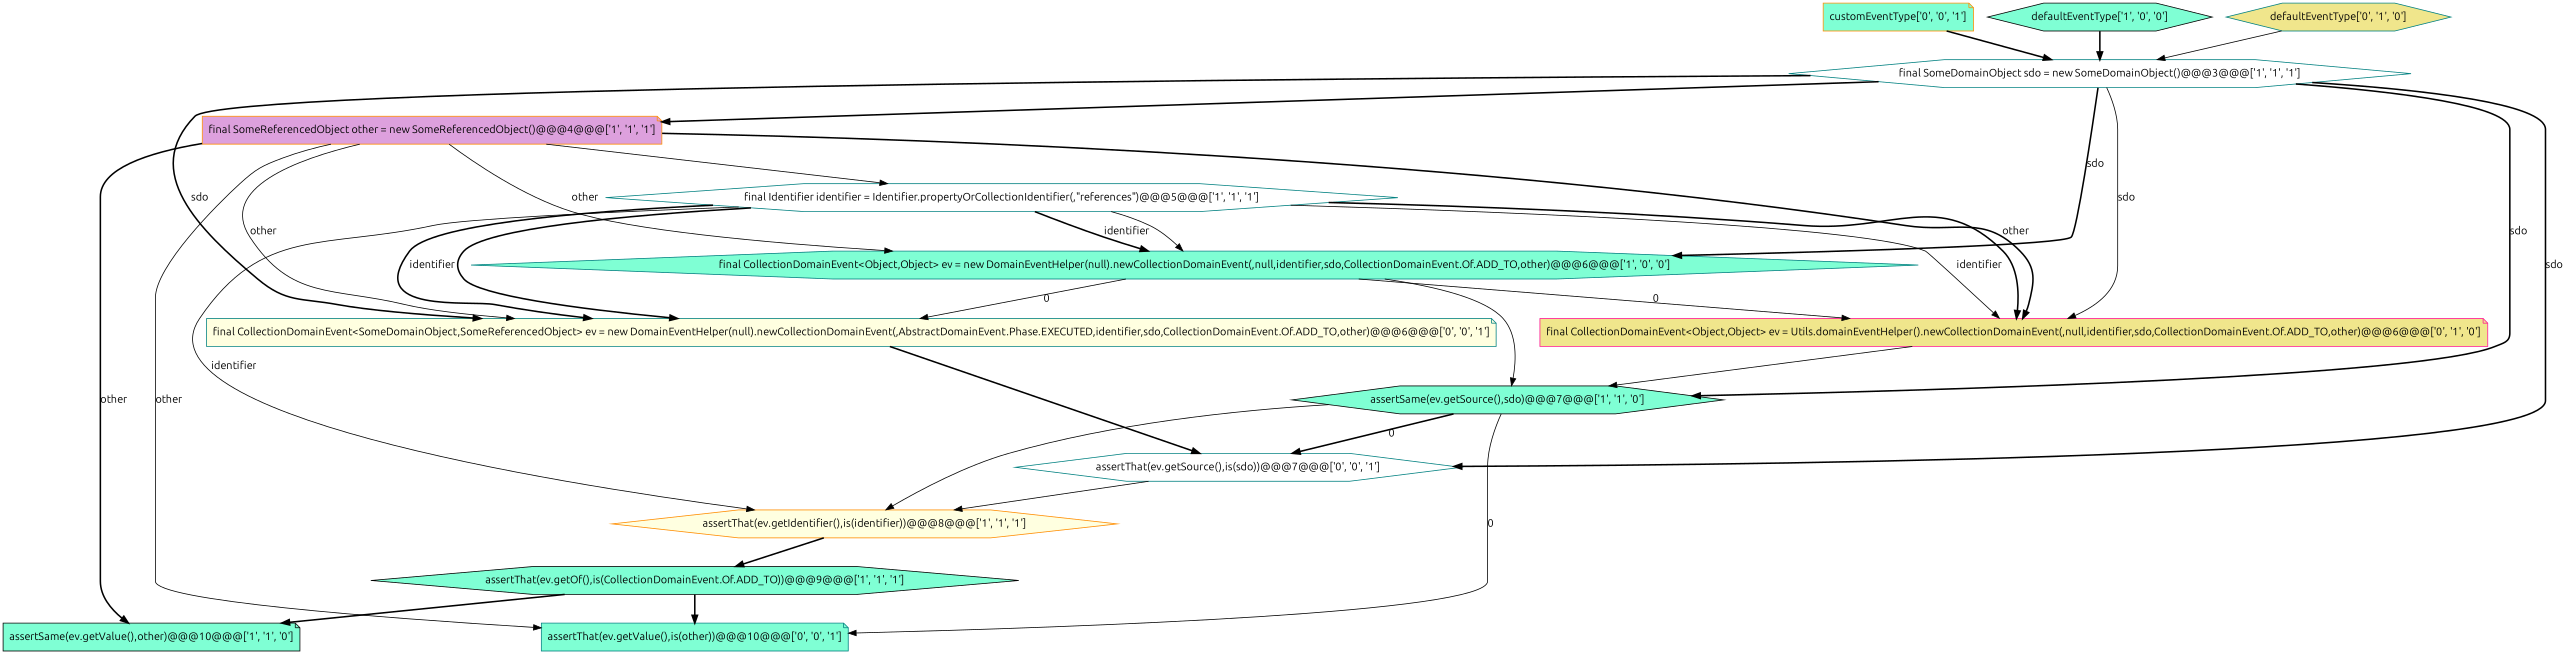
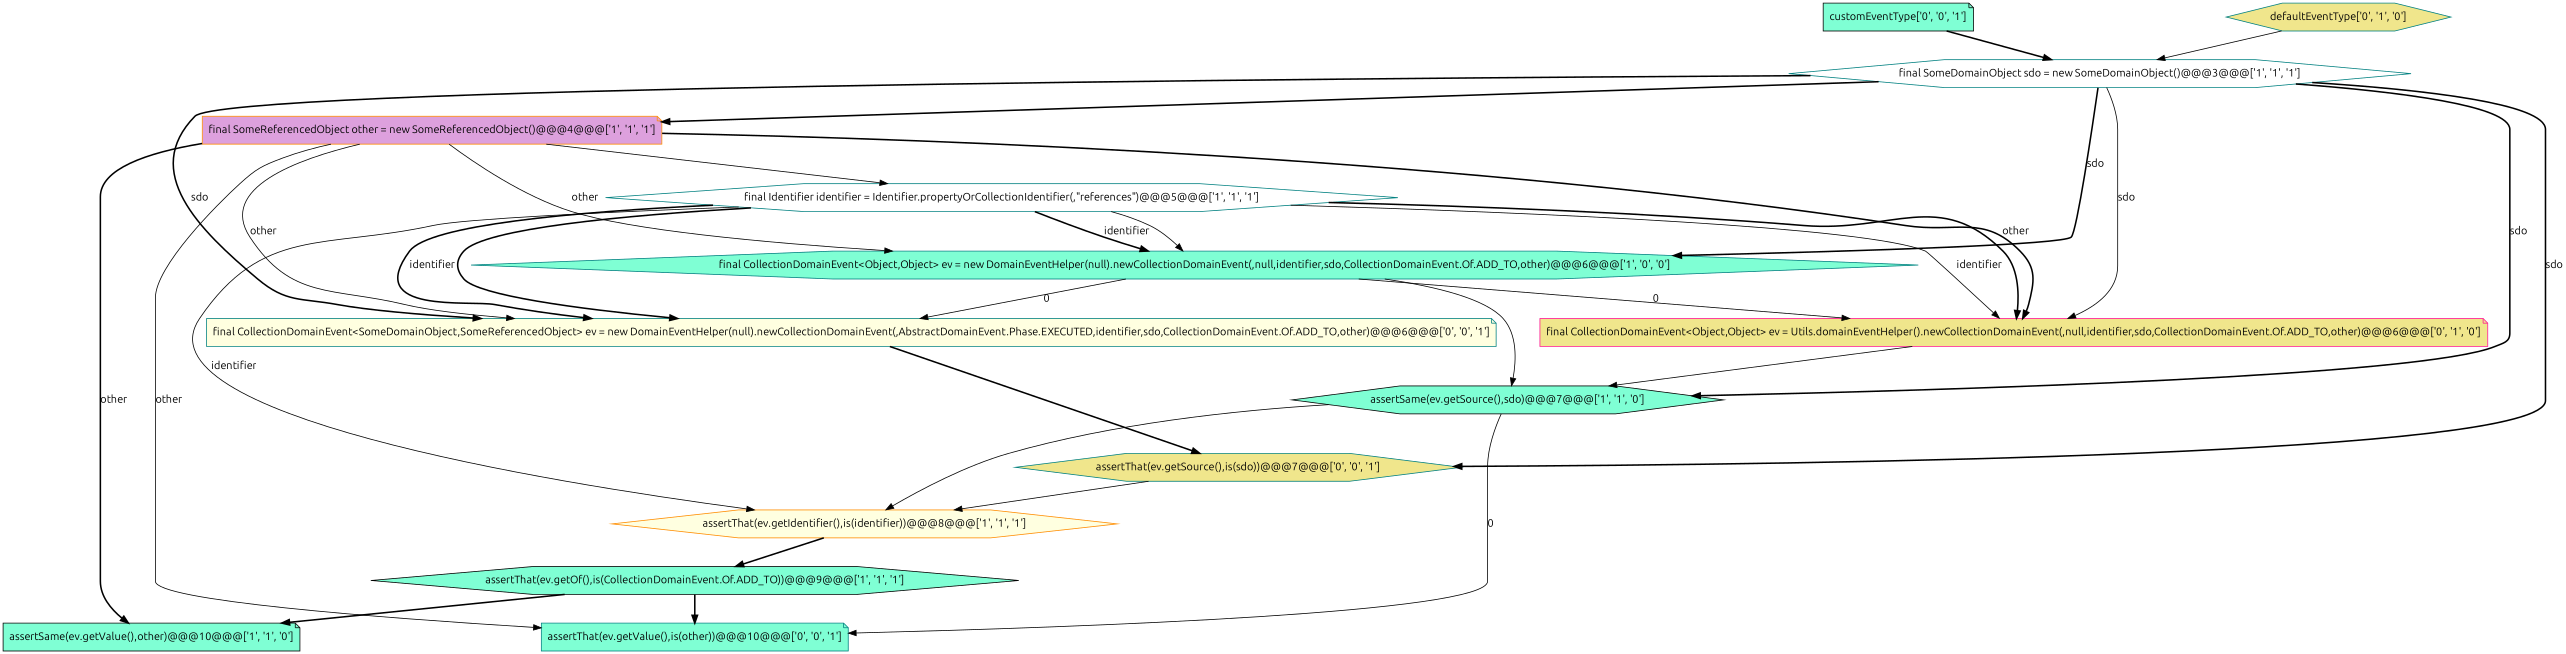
node "customEventType['0', '0', '1']": color darkorange -> black
node "defaultEventType['1', '0', '0']": removed
edge "assertSame(ev.getSource(),sdo)@@@7@@@['1', '1', '0']" -> "assertThat(ev.getSource(),is(sdo))@@@7@@@['0', '0', '1']": removed, label "0"
node "assertThat(ev.getSource(),is(sdo))@@@7@@@['0', '0', '1']": fillcolor white -> khaki
